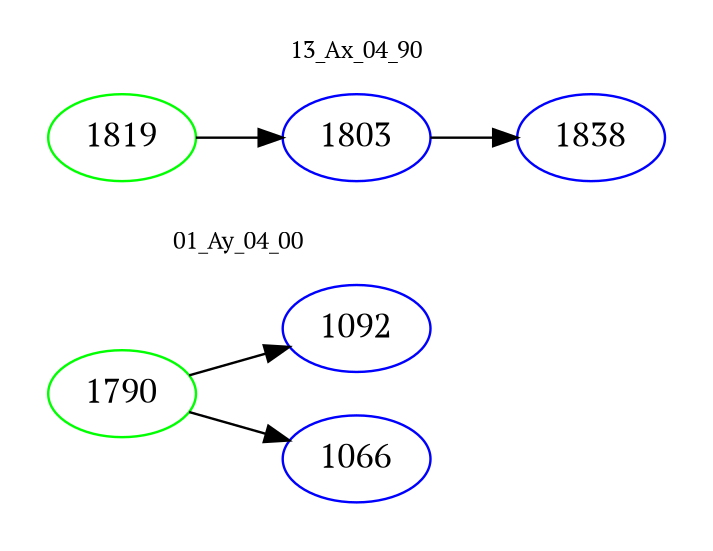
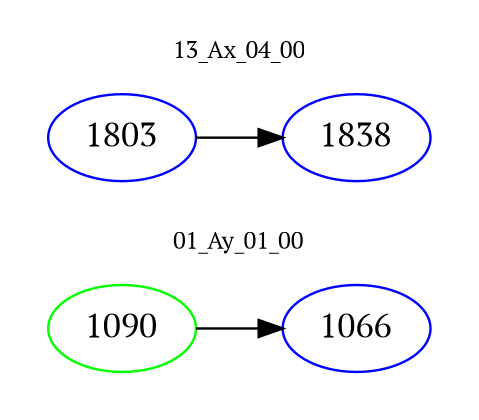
cluster "13_Ax_04_90": label "13_Ax_04_90" -> "13_Ax_04_00"
node "1819": removed
cluster "01_Ay_04_00": label "01_Ay_04_00" -> "01_Ay_01_00"
node "1092": removed
node "1790": label "1790" -> "1090"
